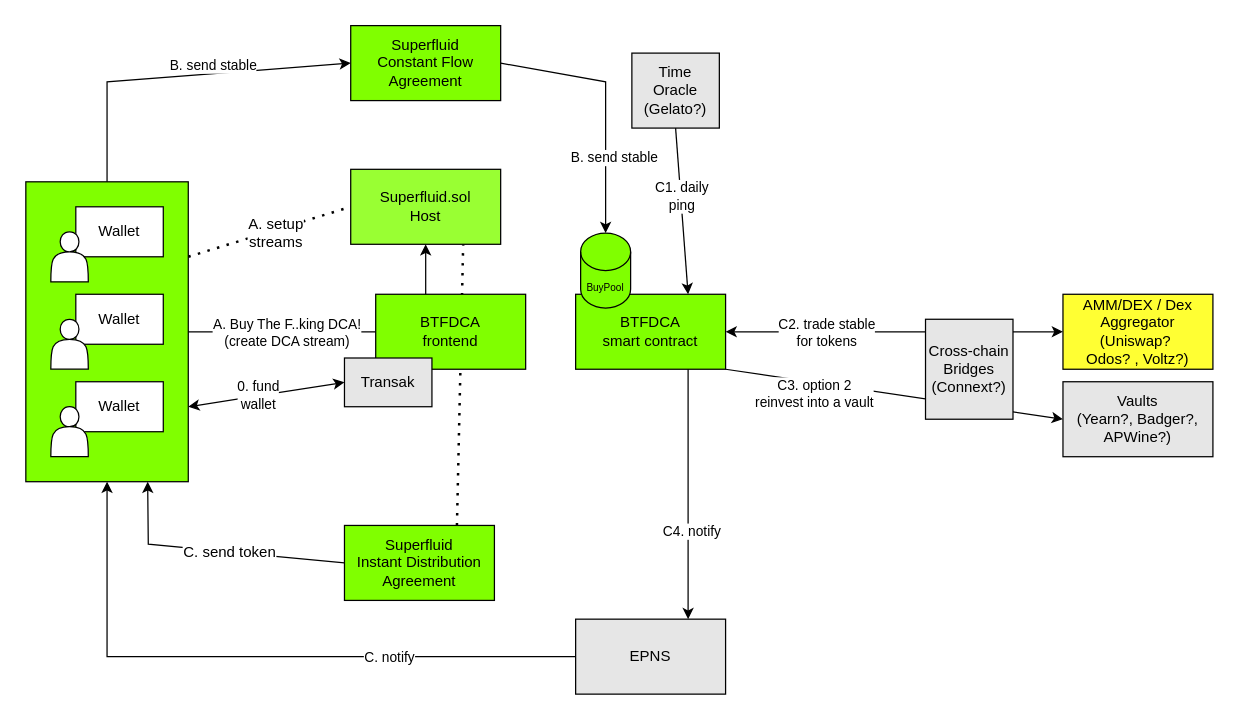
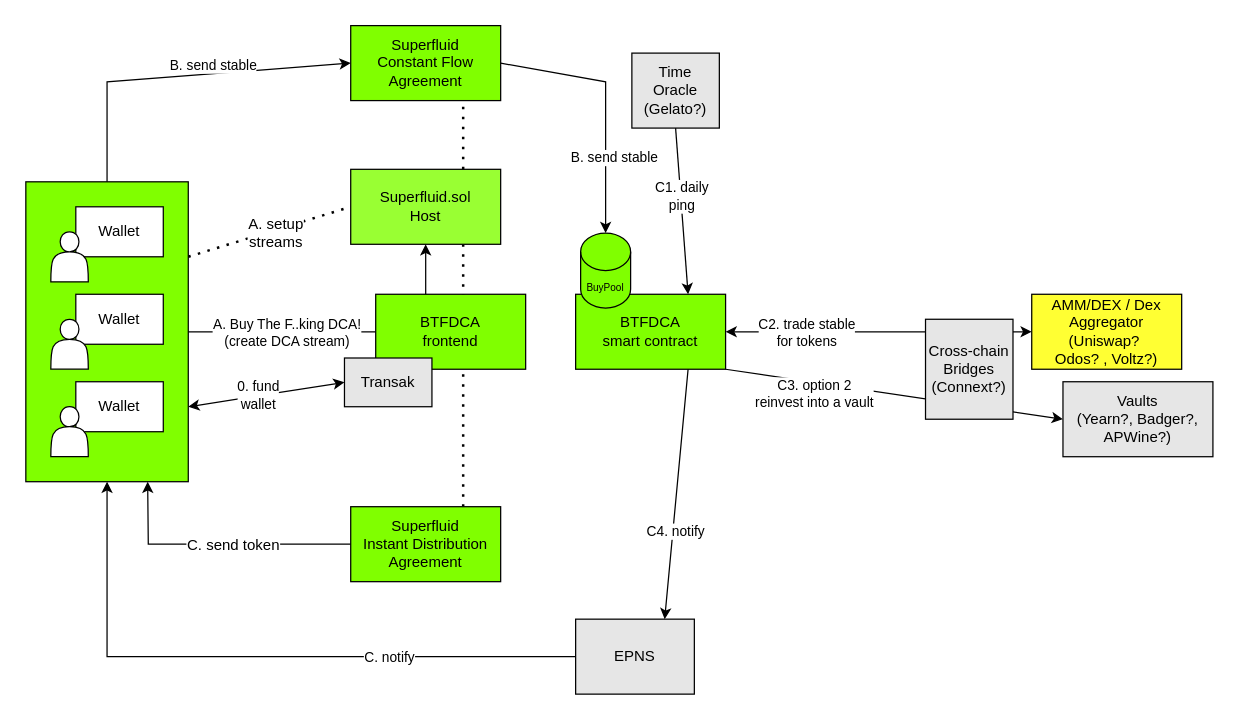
edge "Superfluid Constant Flow Agreement" -- "Superfluid.sol Host": added
node "AMM/DEX / Dex Aggregator (Uniswap? Odos? , Voltz?)": moved (1138, 332) -> (1107, 332)
node "Superfluid Instant Distribution Agreement": moved (419, 563) -> (426, 544)
node "EPNS": size 150x75 -> 119x75
